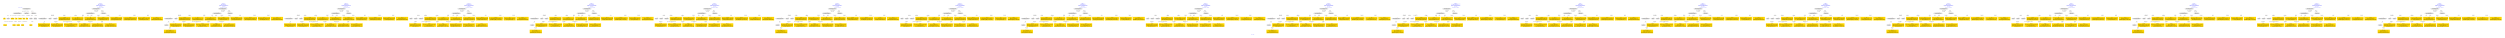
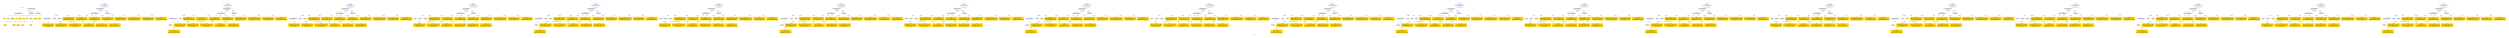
node "audio_url": fillcolor lightgray -> gold
node "image_url": added
